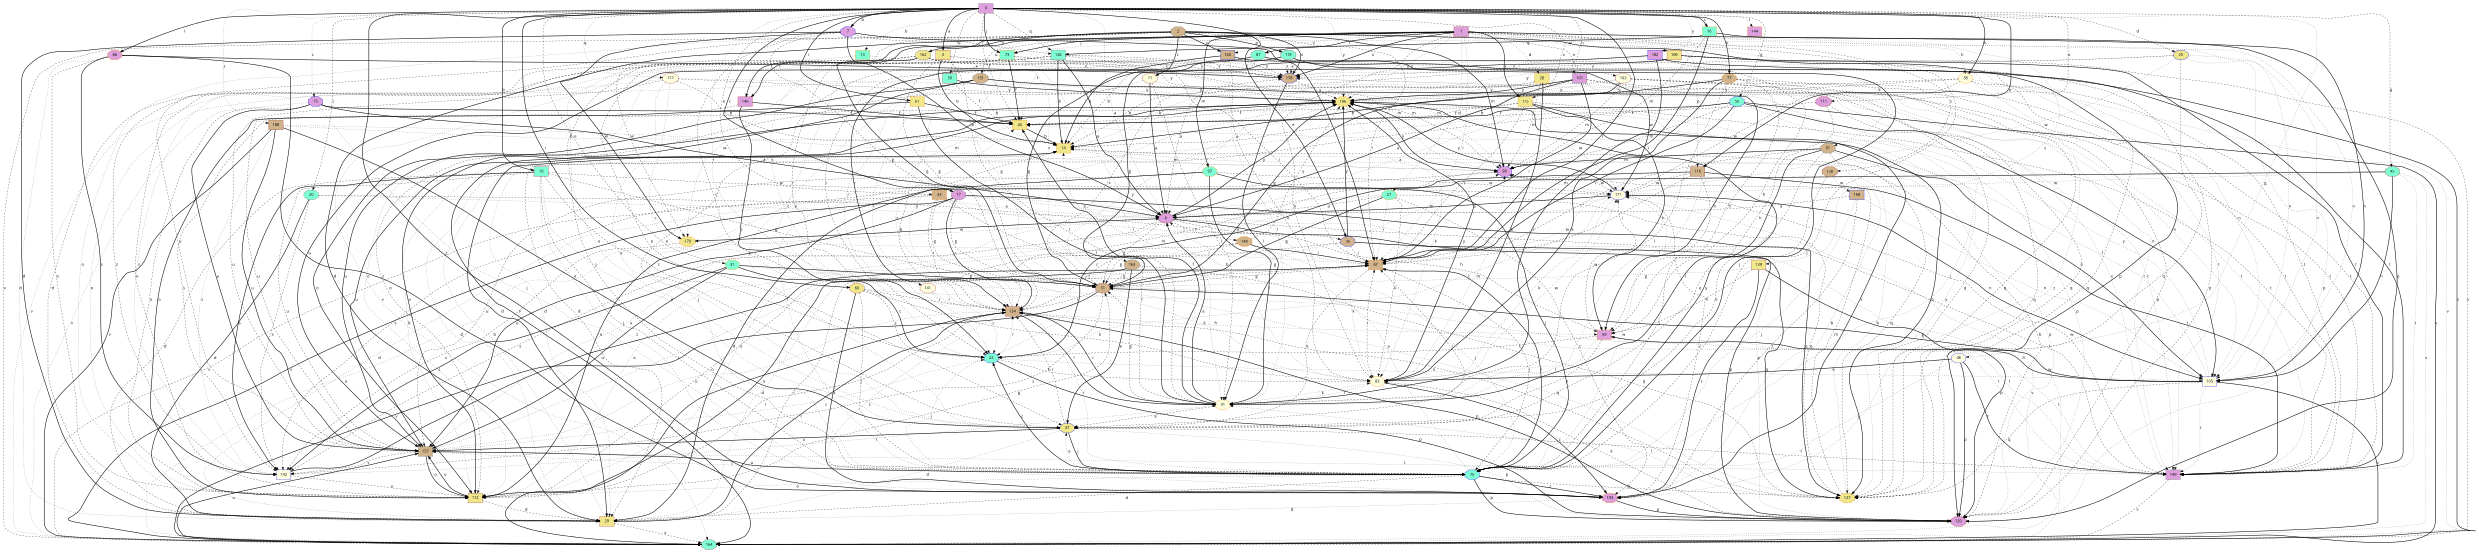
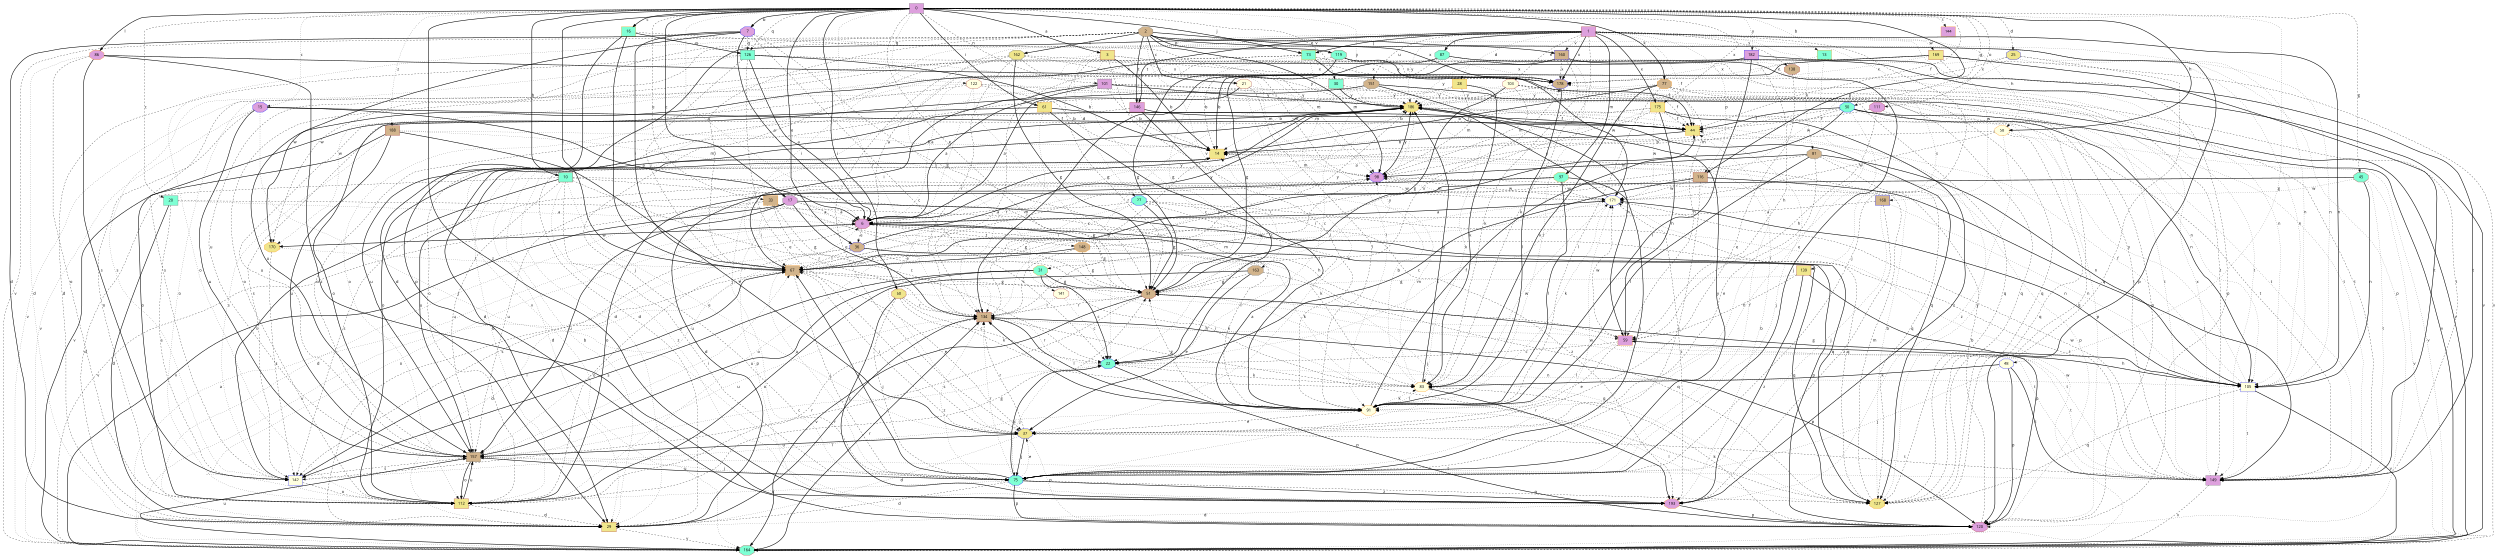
edge "58" -> "186": removed, label "y"
edge "138" -> "168": now "1" -> "168"
node "20": shape octagon -> box
node "27": color darkorange -> blue
edge "36" -> "51": removed, label "g"
